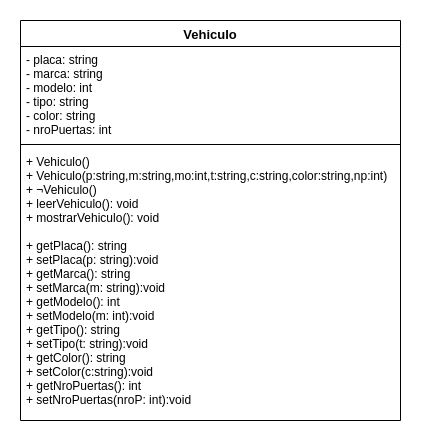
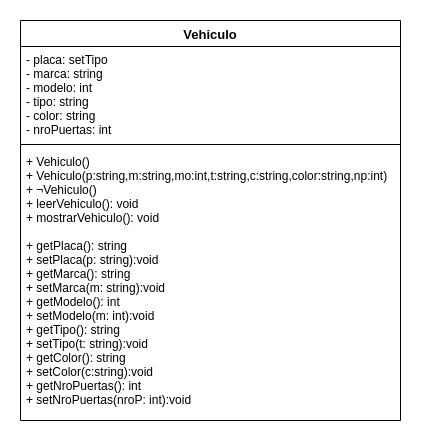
node "- placa: string - marca: string - modelo: int - tipo: string - color: string - nroPuertas: int": label "- placa: string - marca: string - modelo: int - tipo: string - color: string - nroPuertas: int" -> "- placa: setTipo - marca: string - modelo: int - tipo: string - color: string - nroPuertas: int"
